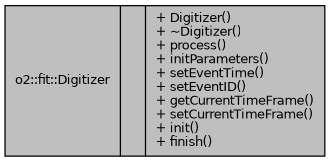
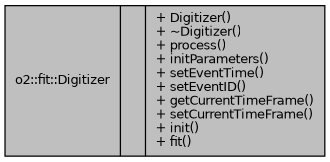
node "o2::fit::Digitizer": text "+ finish()" -> "+ fit()"
